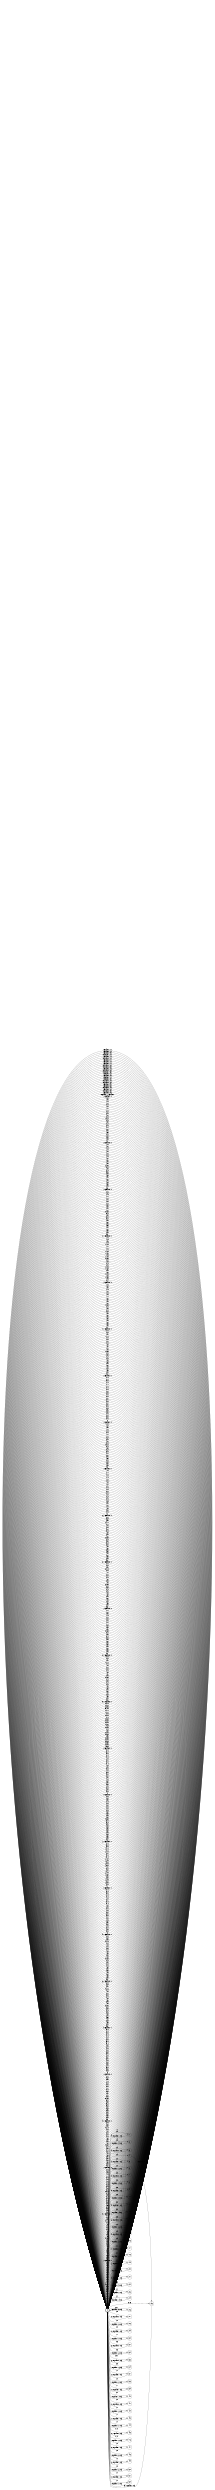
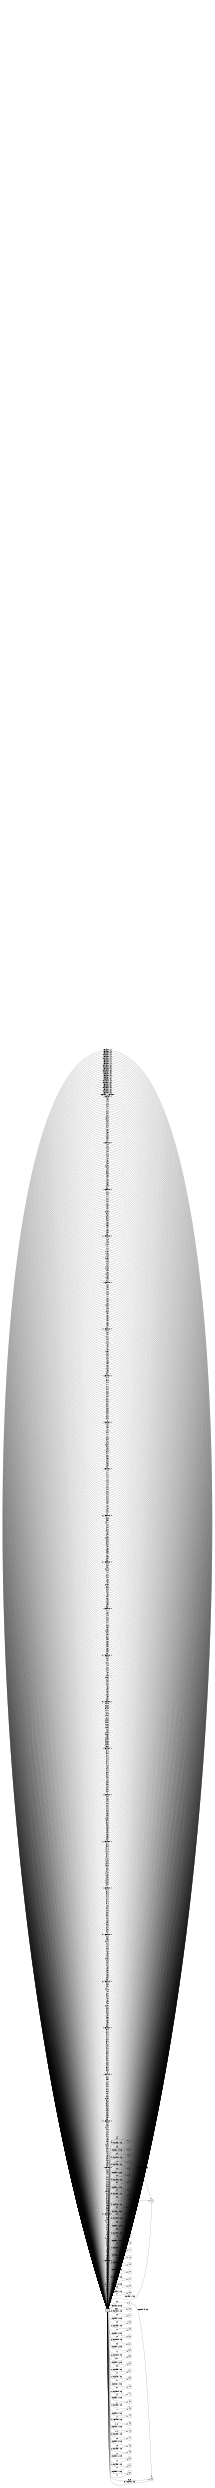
edge "10" -> "0": now "10" -> "24"
node "38": removed
